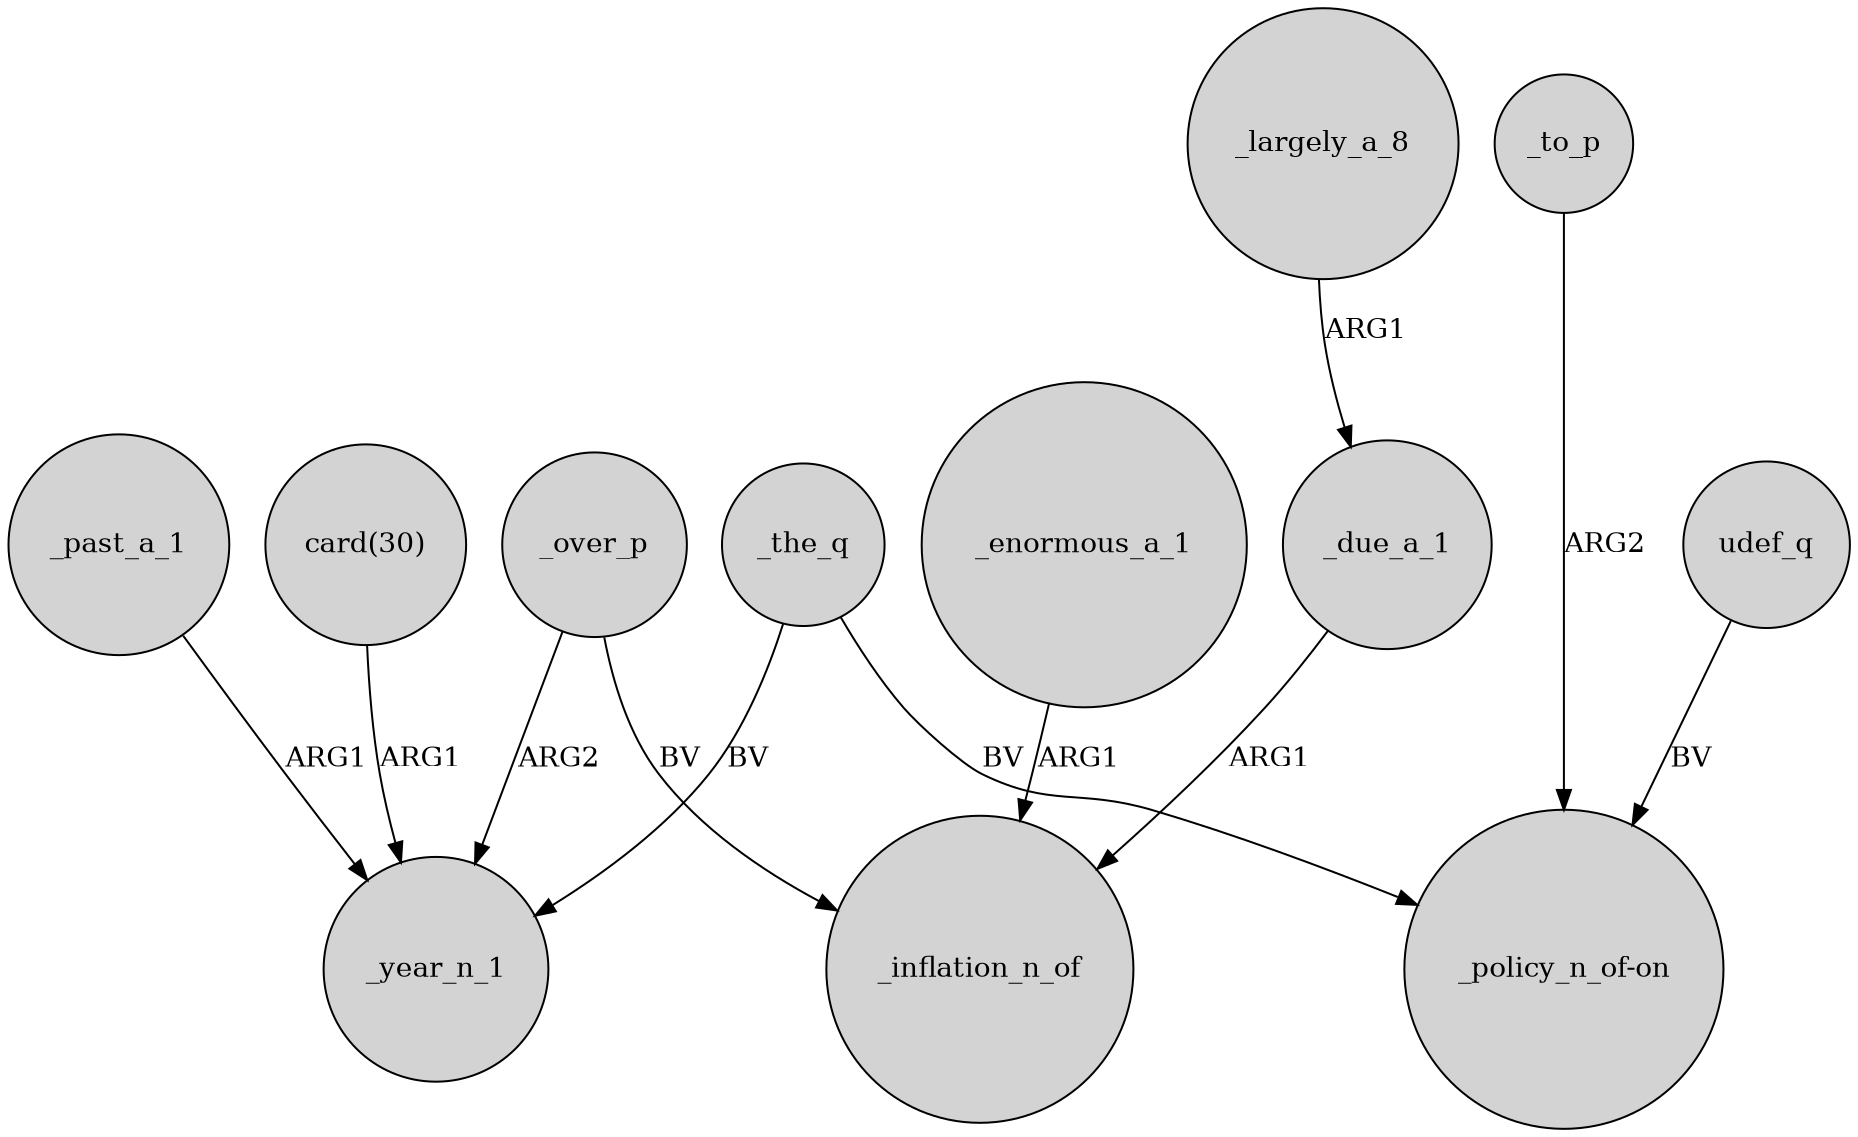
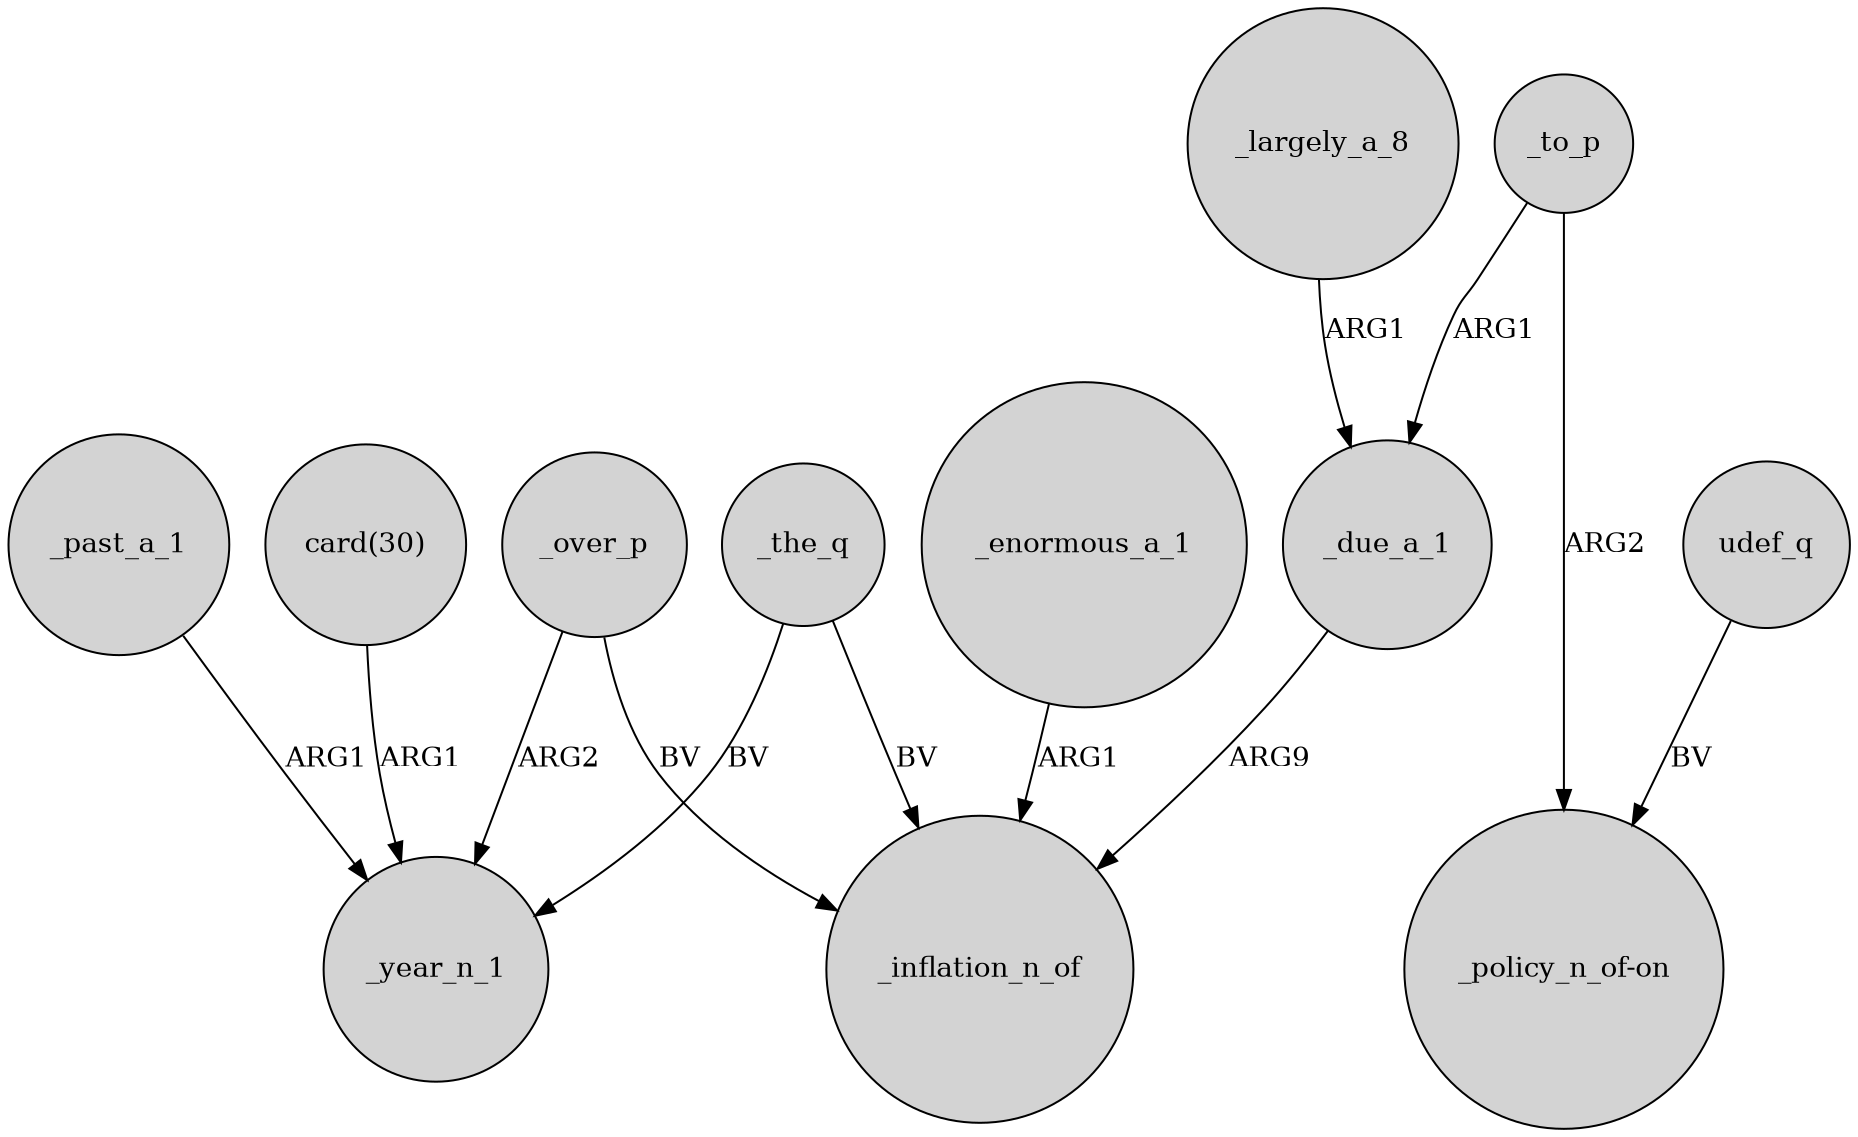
edge "_to_p" -> "_due_a_1": added, label "ARG1"
edge "_due_a_1" -> "_inflation_n_of": label "ARG1" -> "ARG9"
edge "_the_q" -> "_policy_n_of-on": now "_the_q" -> "_inflation_n_of"
